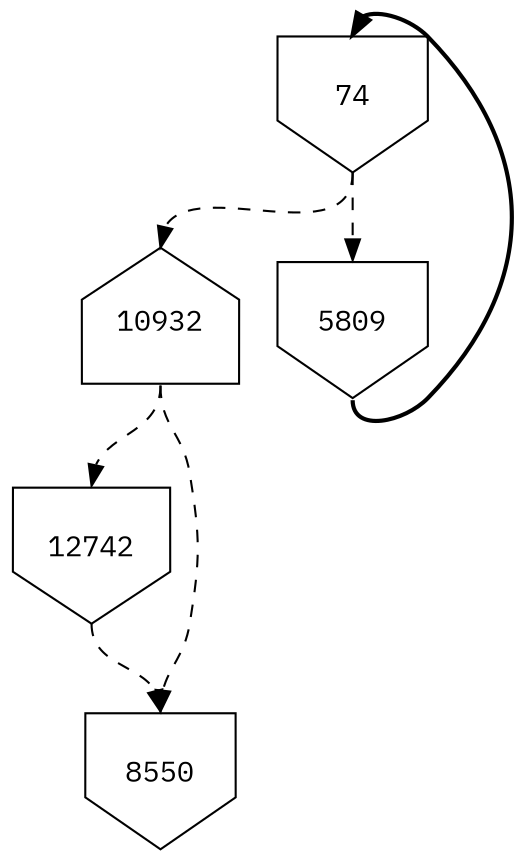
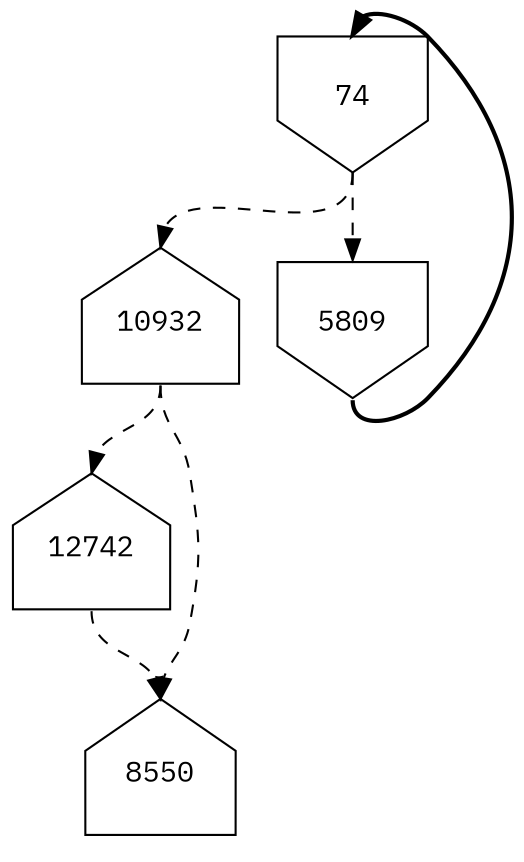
node "12742": shape invhouse -> house
node "8550": shape invhouse -> house
